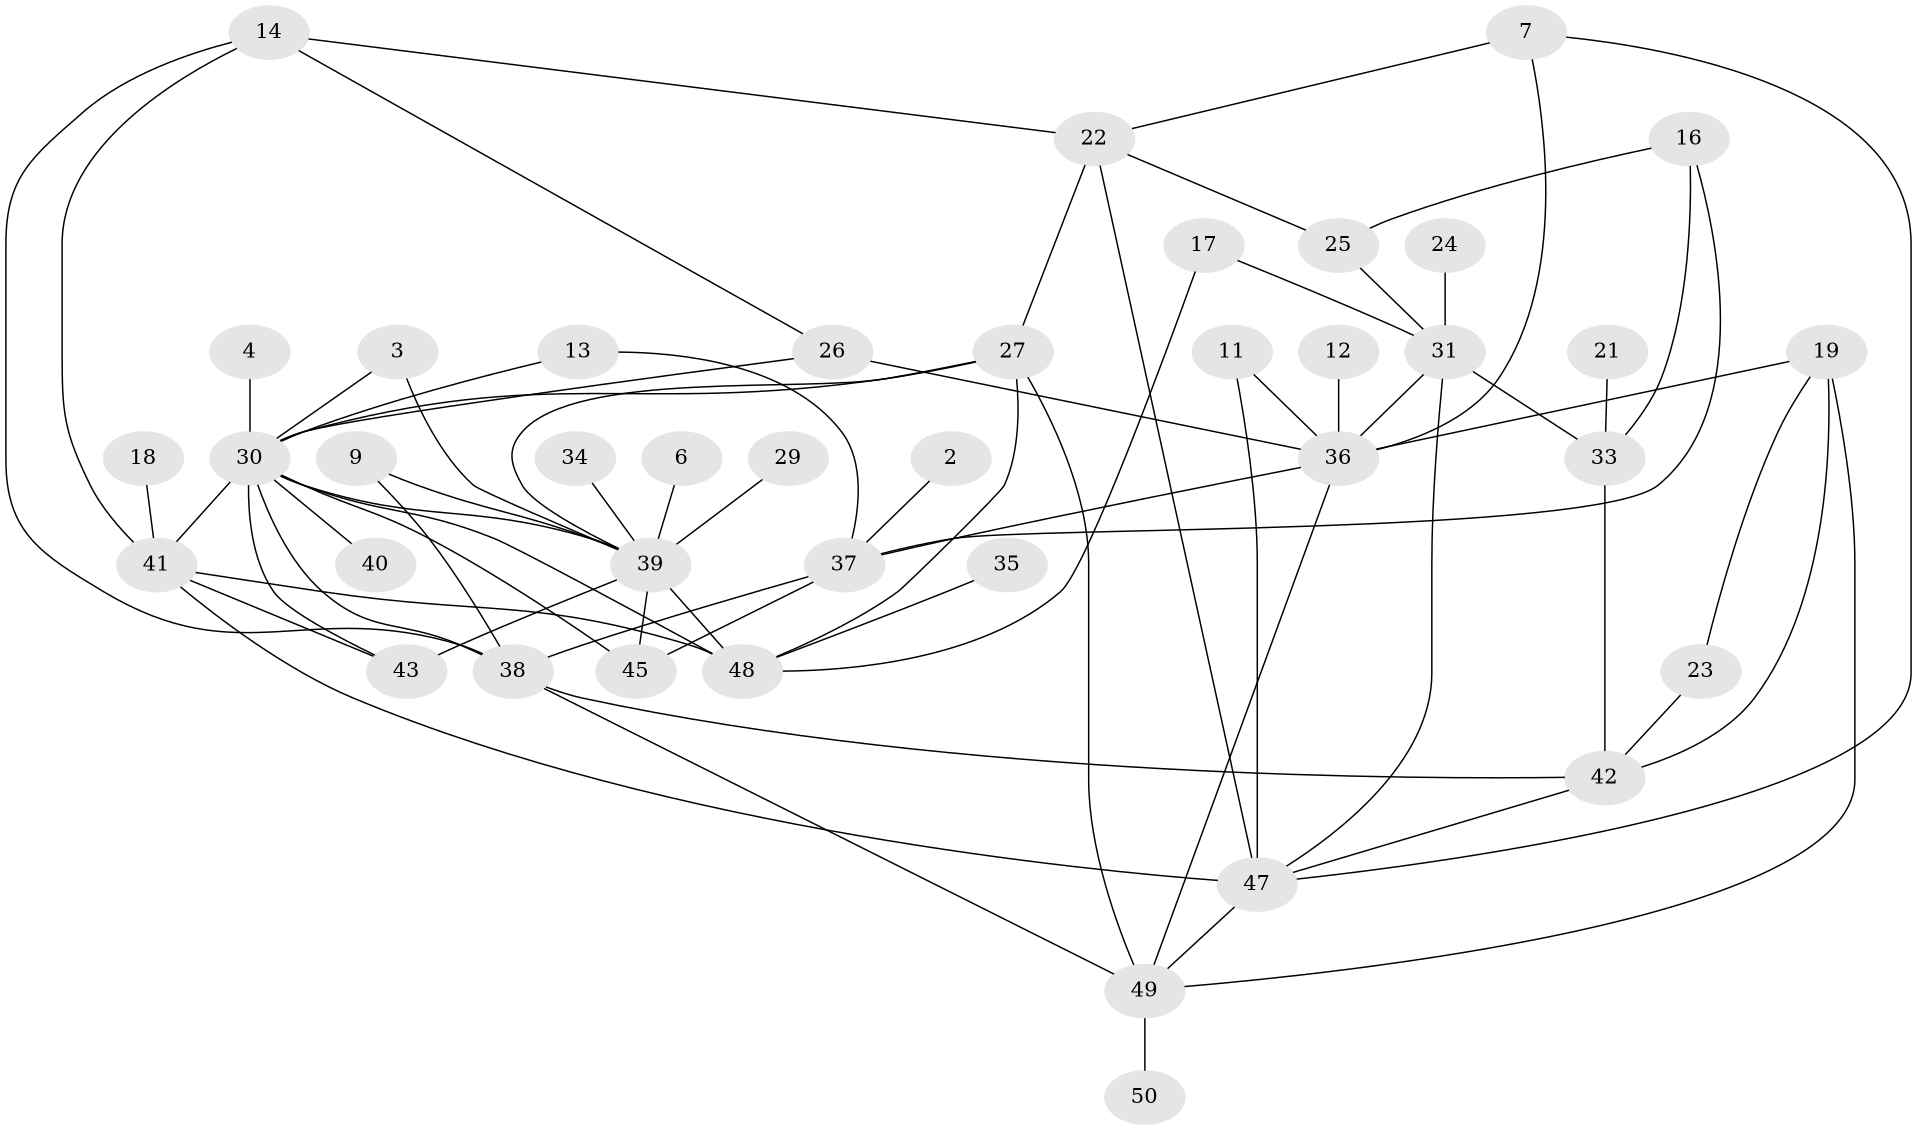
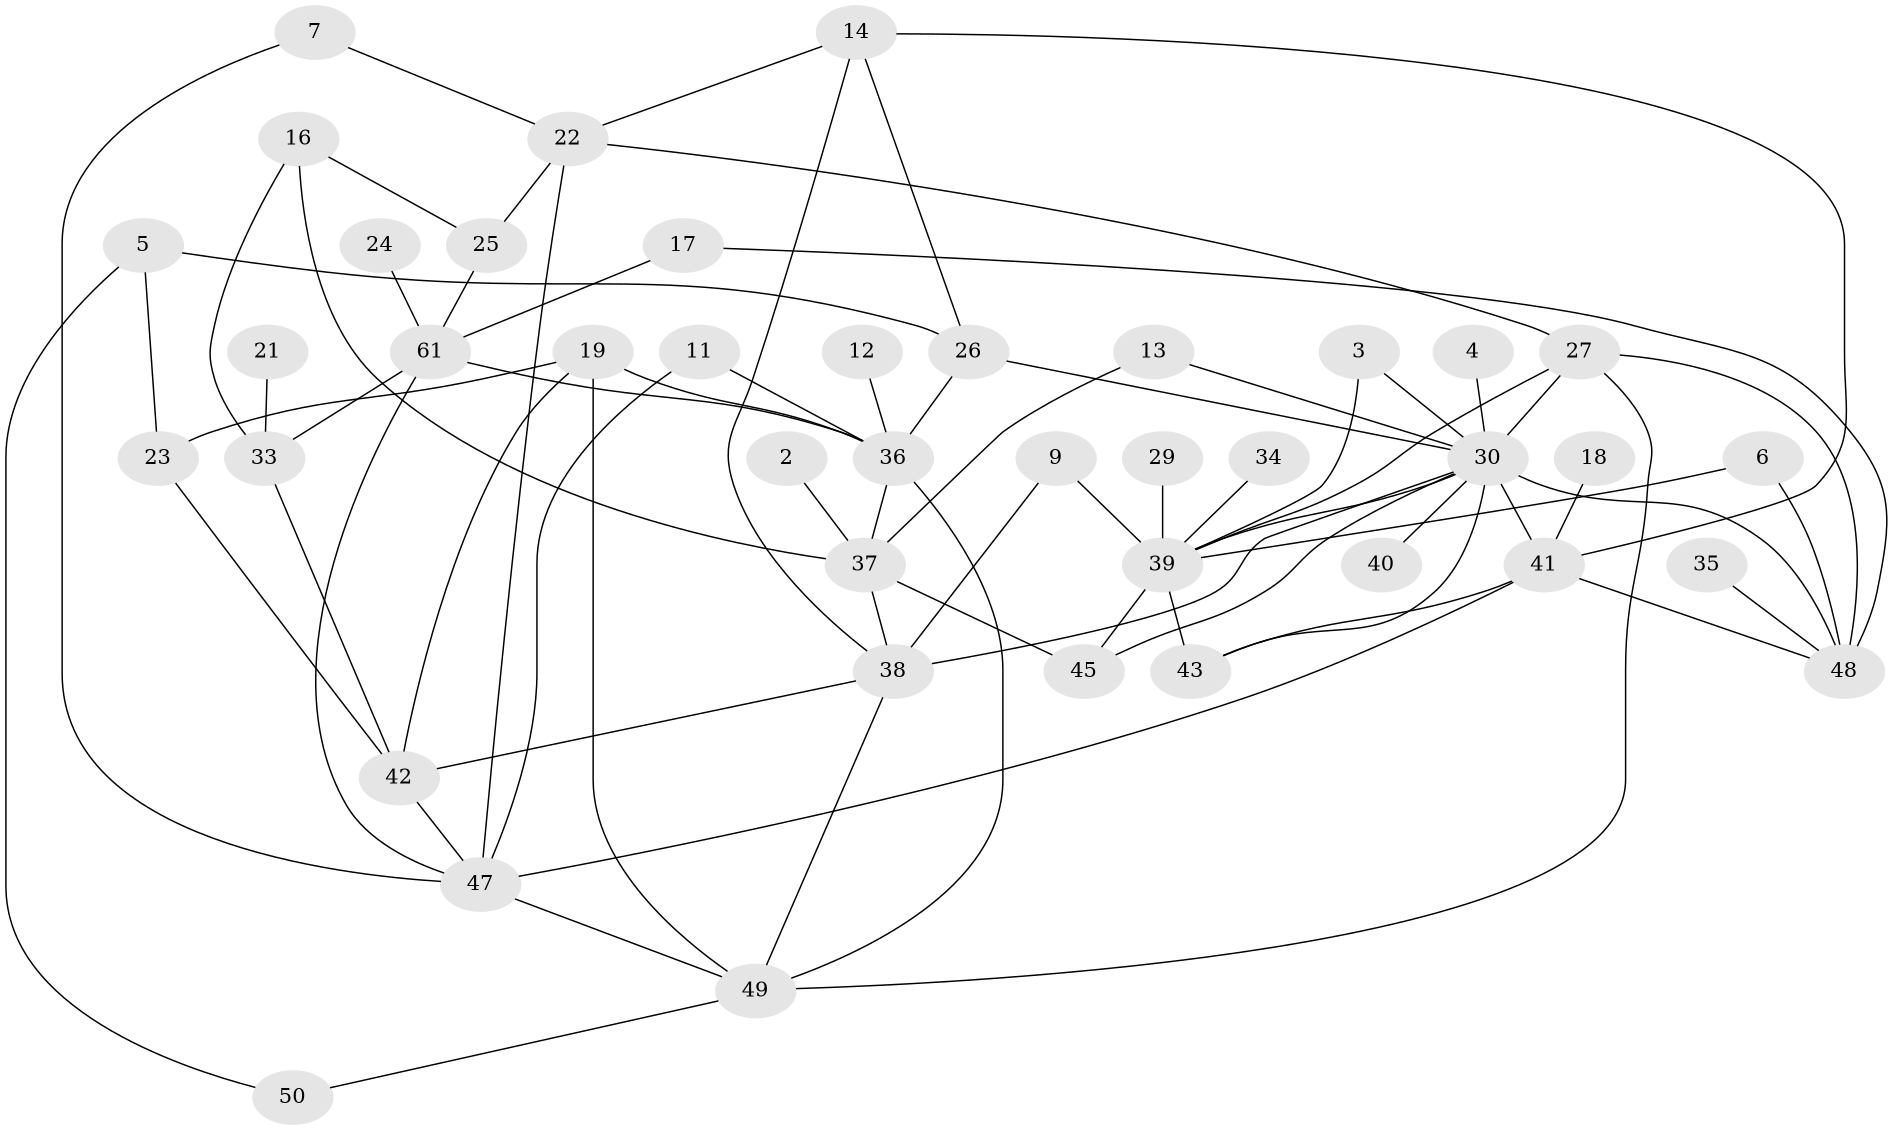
node "5": added
edge "7" -- "36": removed
node "31": label "31" -> "61"
edge "39" -- "48": now "6" -- "48"
